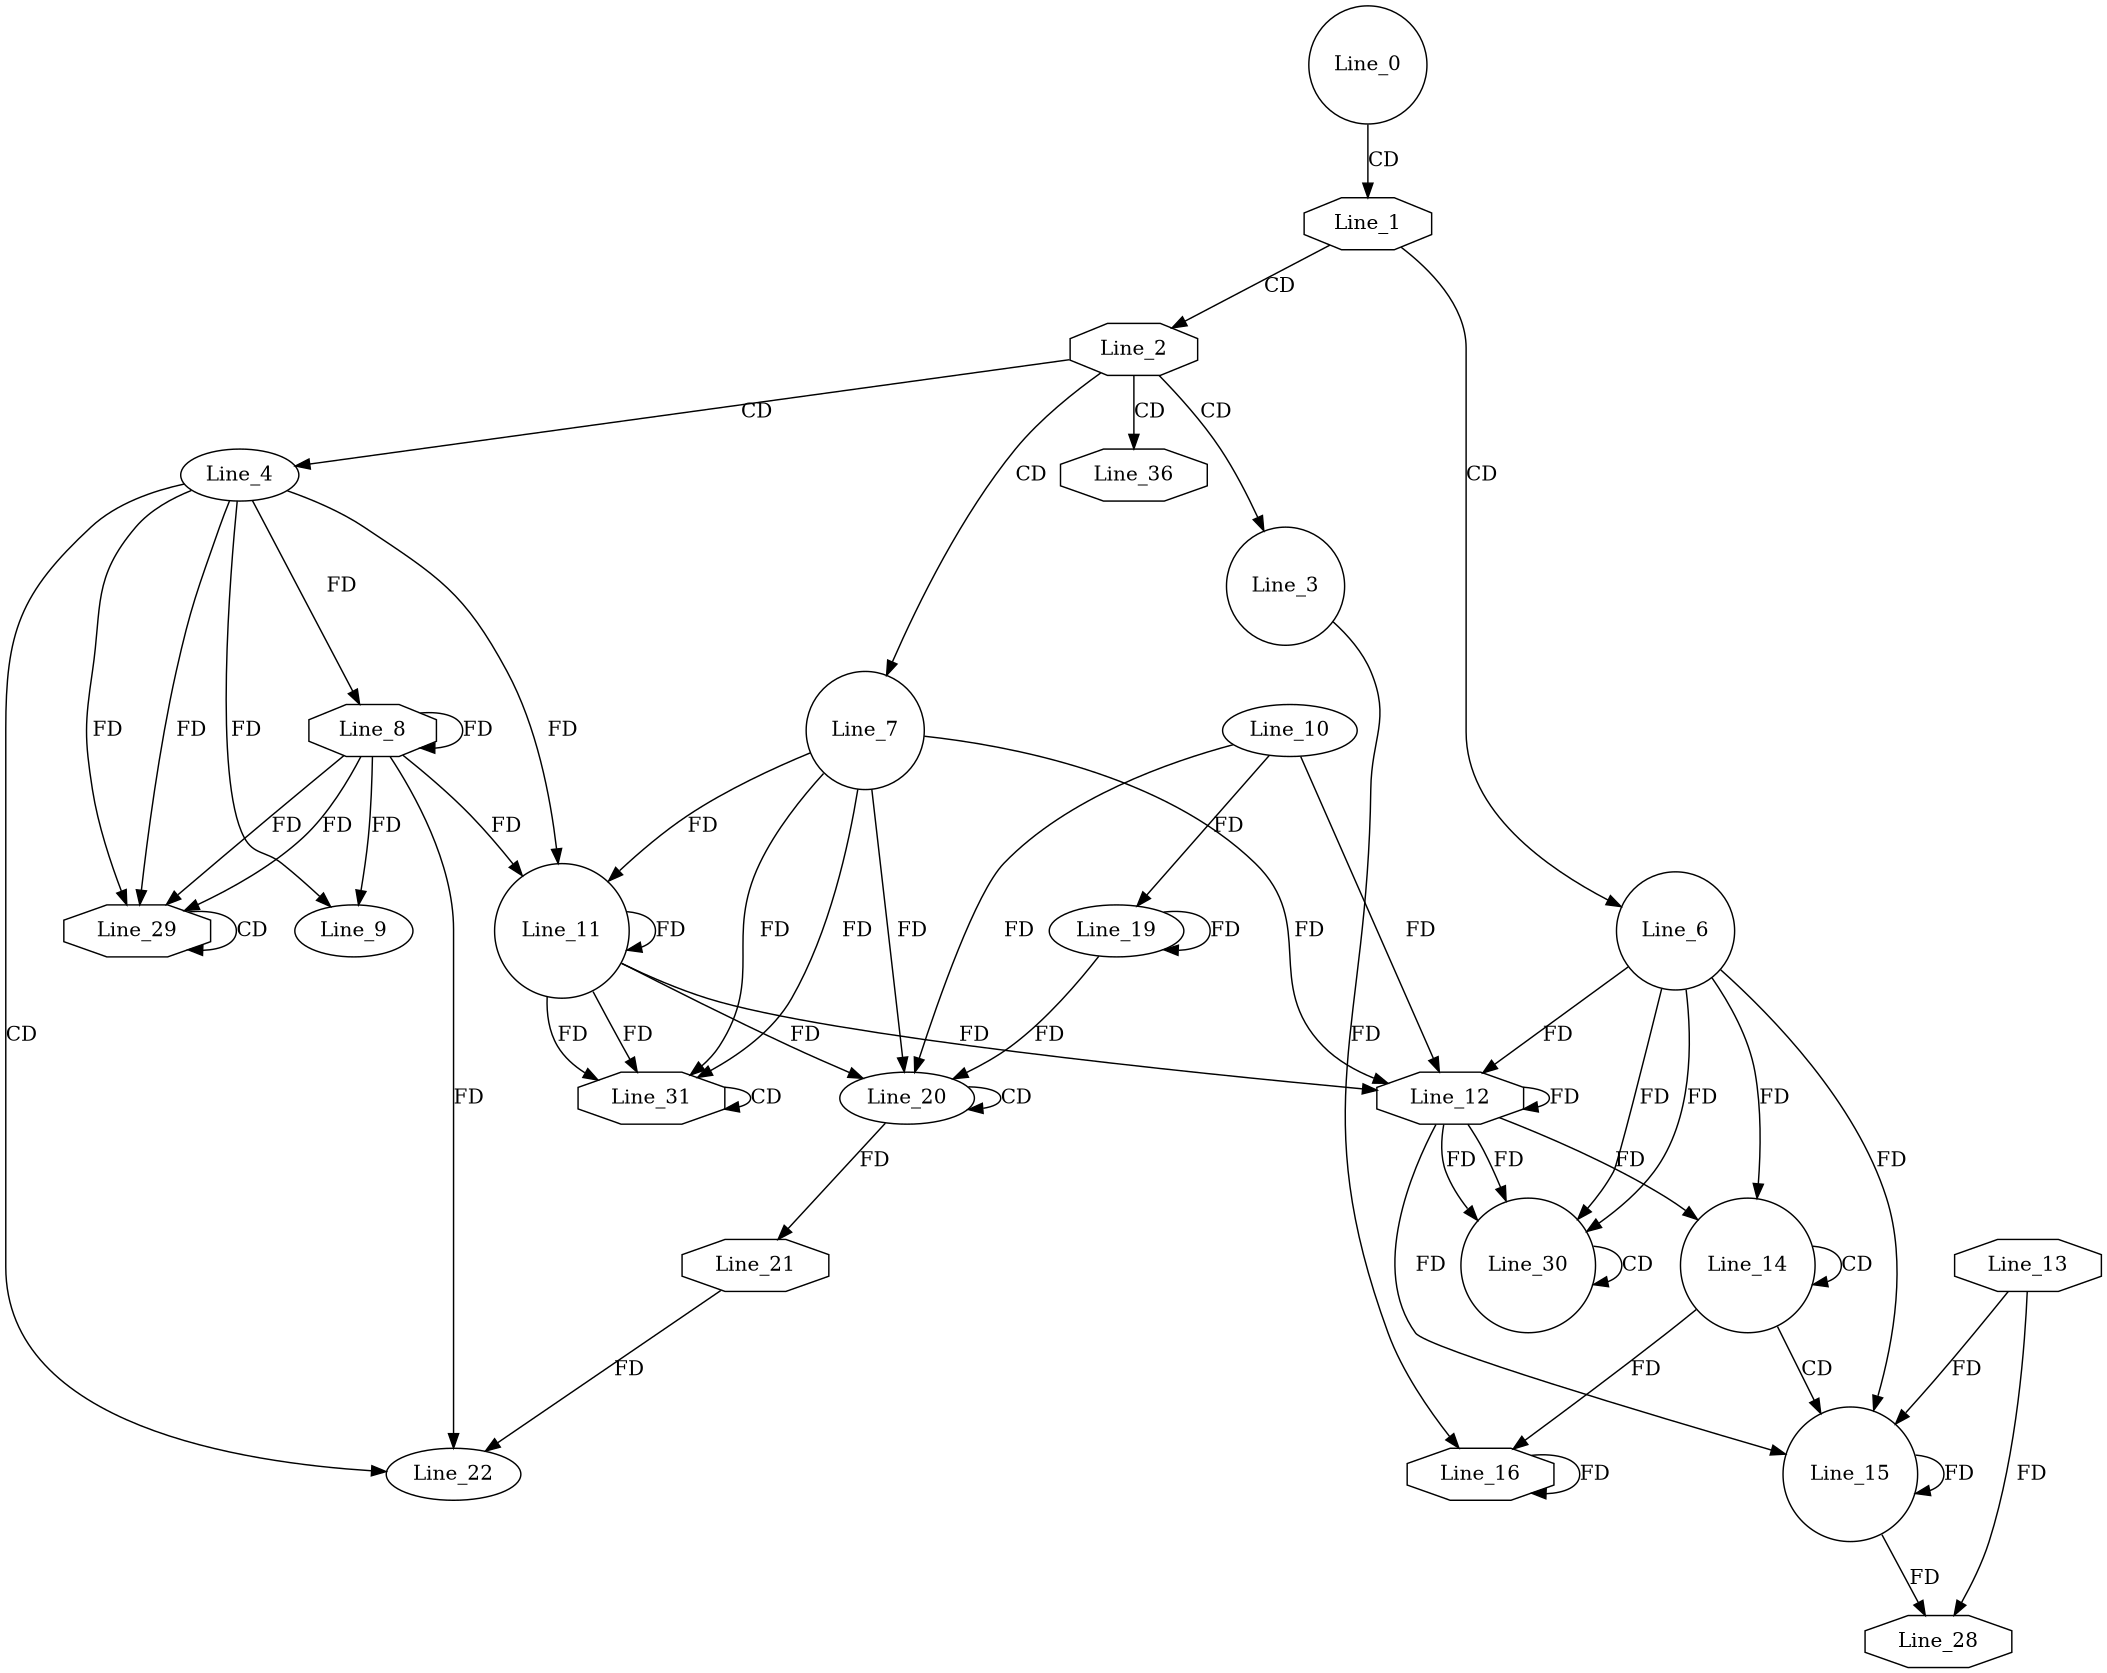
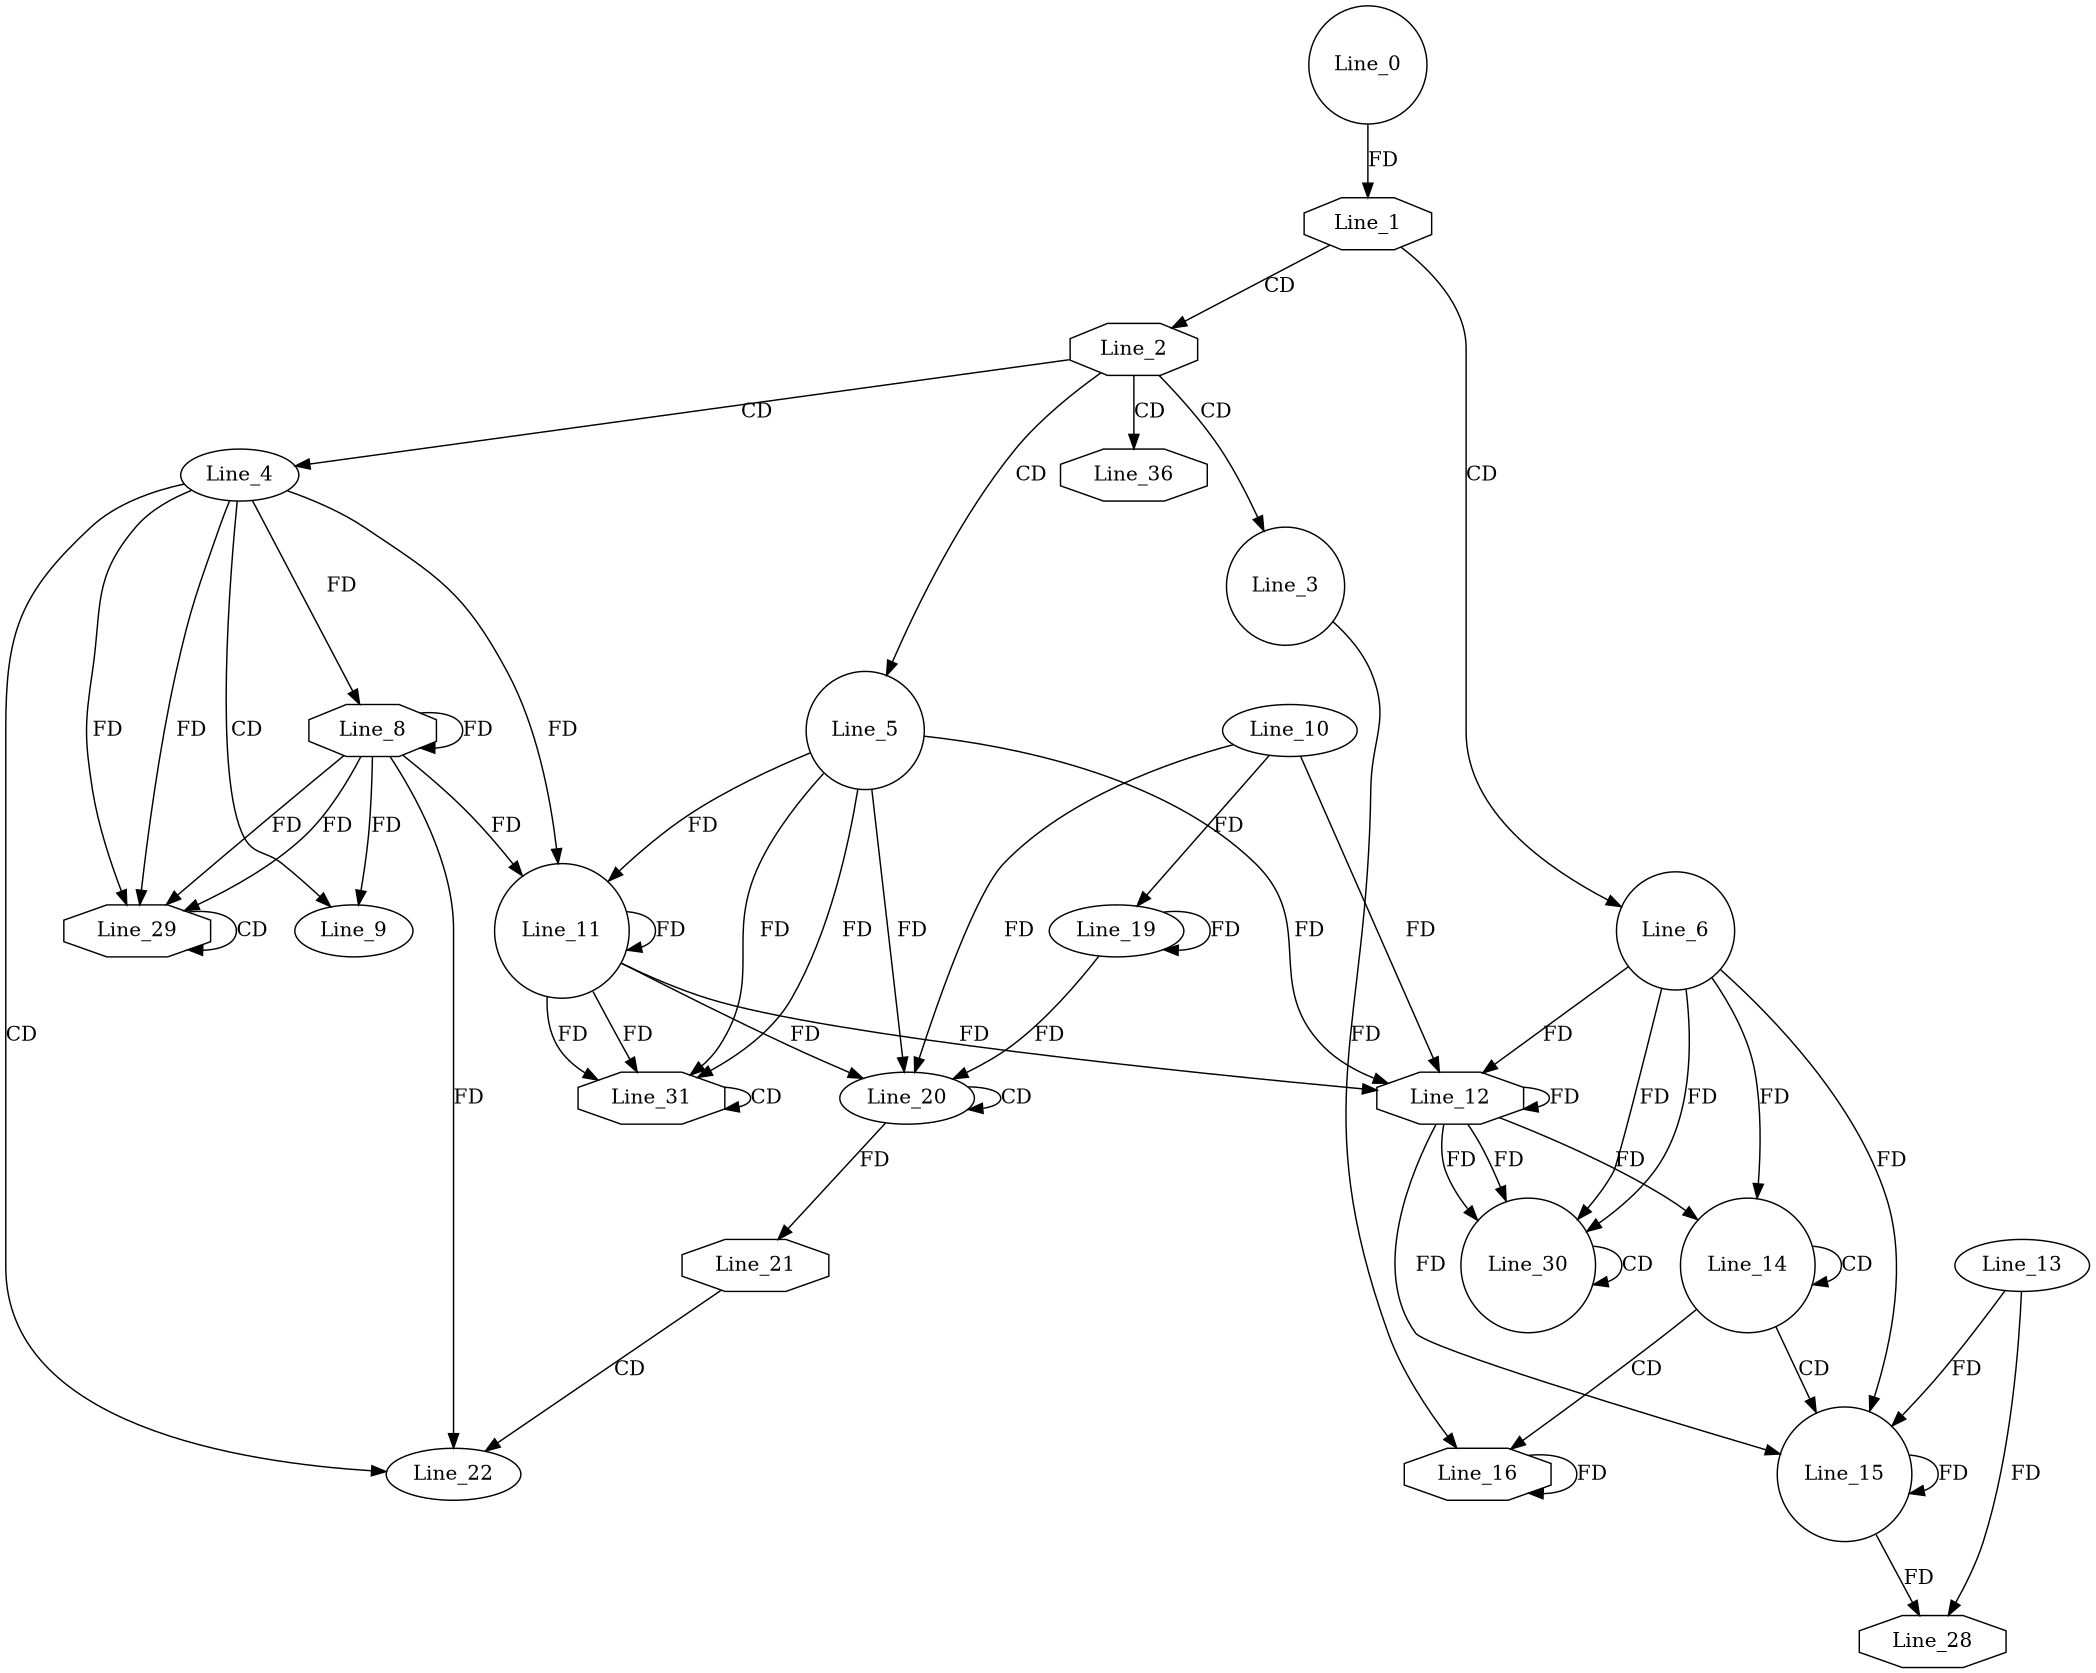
edge "Line_0" -> "Line_1": label "CD" -> "FD"
edge "Line_4" -> "Line_9": label "FD" -> "CD"
node "Line_7": label "Line_7" -> "Line_5"
node "Line_13": shape octagon -> ellipse
edge "Line_21" -> "Line_22": label "FD" -> "CD"
edge "Line_14" -> "Line_16": label "FD" -> "CD"
